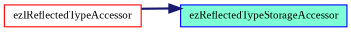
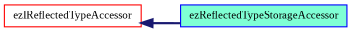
edge "ezIReflectedTypeAccessor" -> "ezReflectedTypeStorageAccessor": reversed
